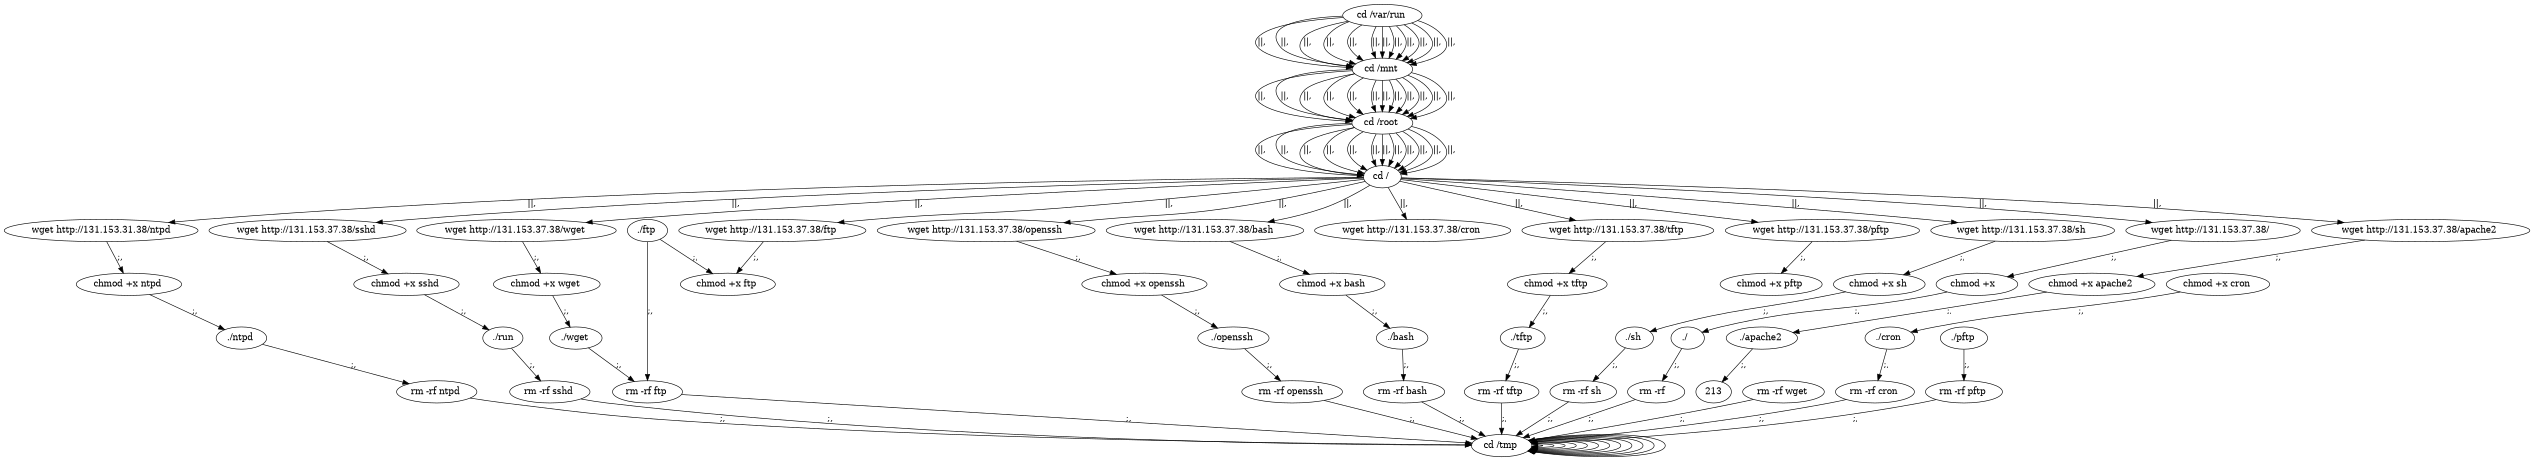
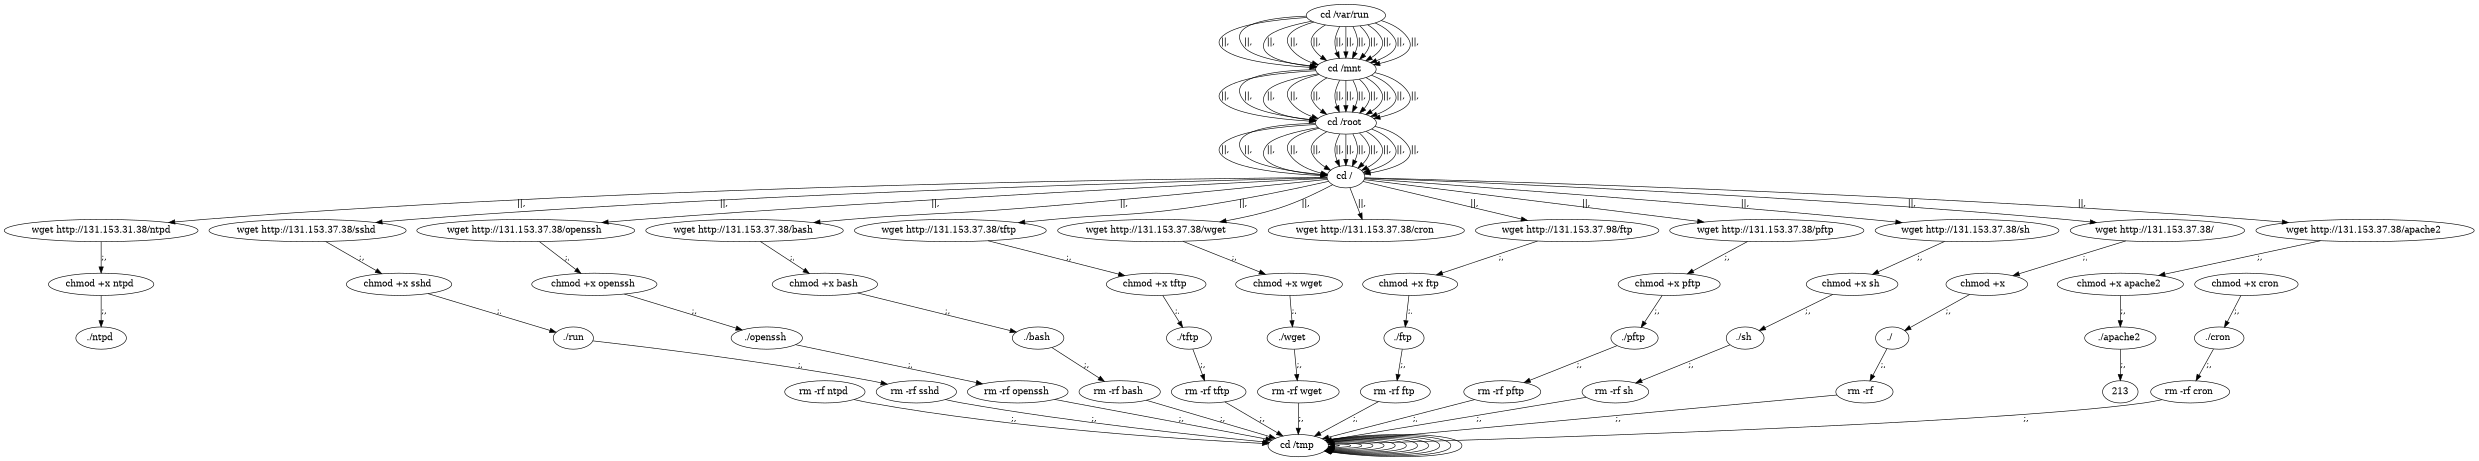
node "wget http://131.153.37.38/ftp": label "wget http://131.153.37.38/ftp" -> "wget http://131.153.37.98/ftp"
edge "./ftp" -> "chmod +x ftp": reversed
edge "chmod +x pftp" -> "./pftp": added, label ";,"
edge "./ntpd" -> "rm -rf ntpd": removed, label ";,"
edge "./wget" -> "rm -rf ftp": now "./wget" -> "rm -rf wget"
